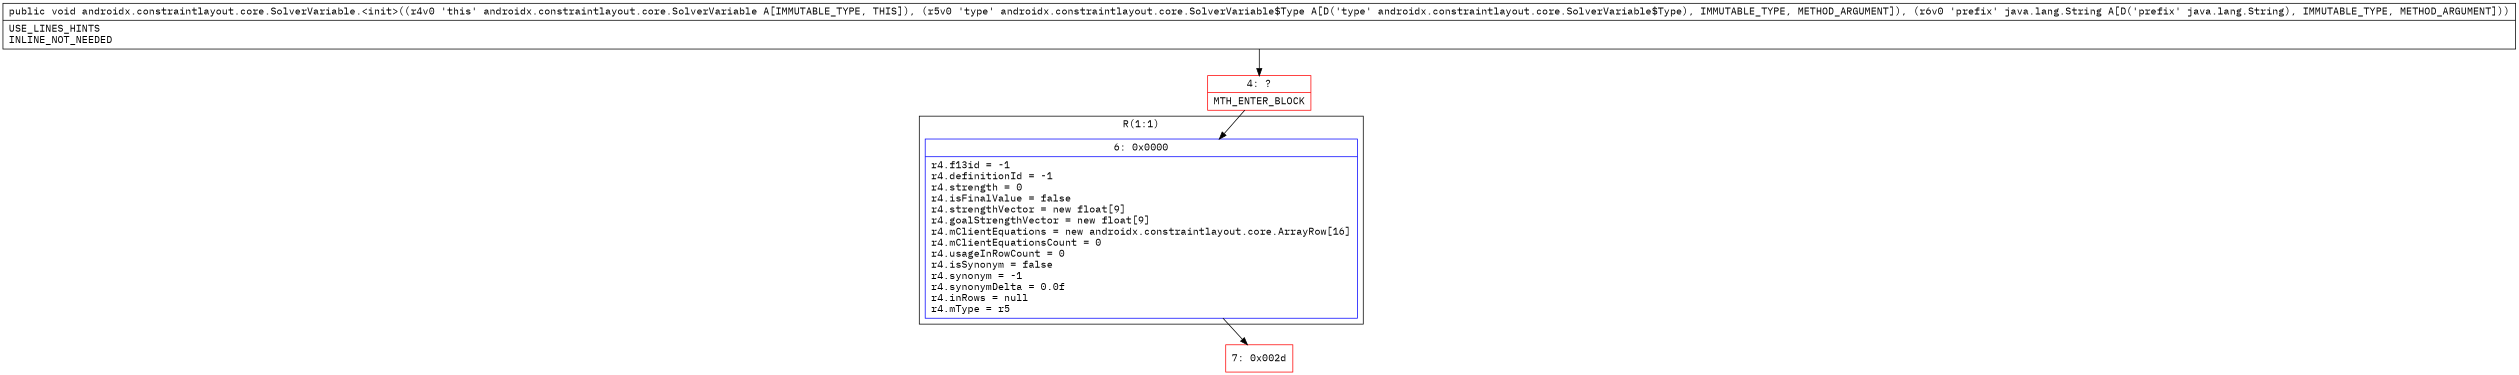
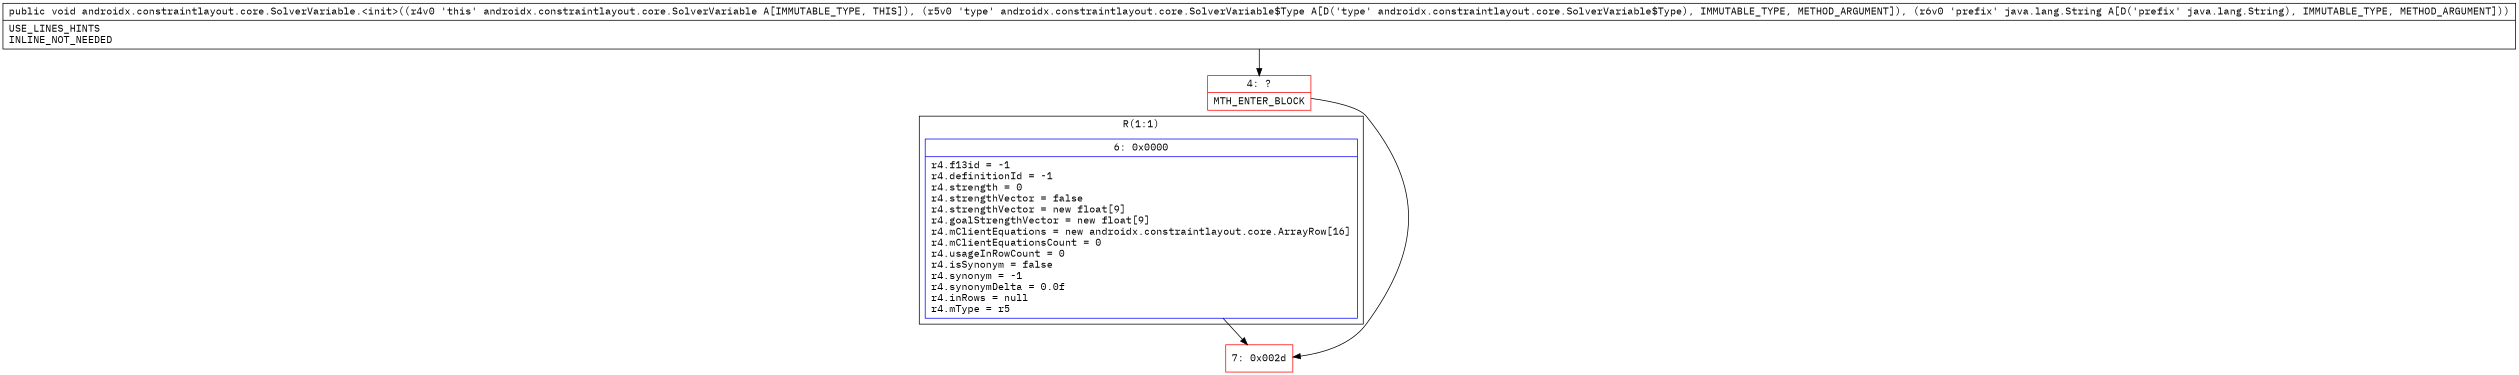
edge "4: ?" -> "6: 0x0000": now "4: ?" -> "7: 0x002d"
node "6: 0x0000": text "r4.isFinalValue = false" -> "r4.strengthVector = false"
